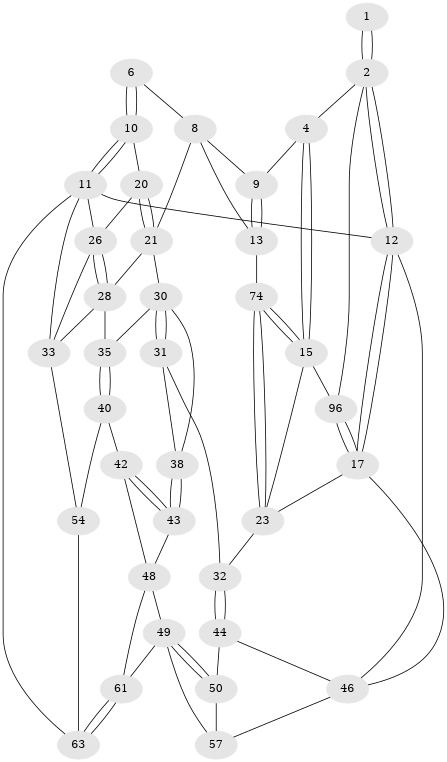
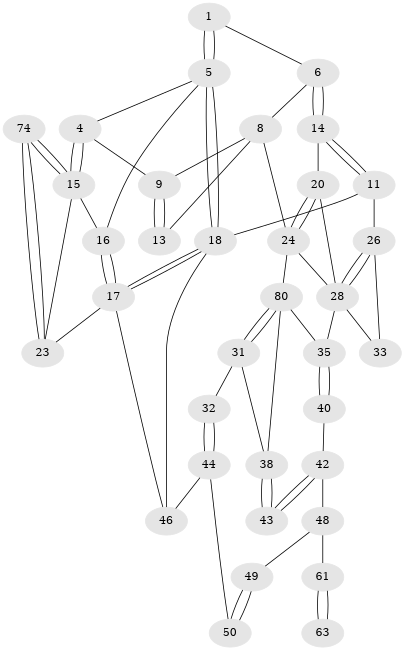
edge "1" -- "6": added
node "2": label "2" -> "5"
node "10": label "10" -> "14"
edge "20" -- "26": now "20" -- "28"
node "21": label "21" -> "24"
node "12": label "12" -> "18"
edge "11" -- "33": removed
edge "13" -- "74": removed
node "30": label "30" -> "80"
node "96": label "96" -> "16"
edge "11" -- "63": removed
node "54": removed
edge "43" -- "48": removed
edge "23" -- "32": removed
edge "49" -- "61": removed
node "57": removed
